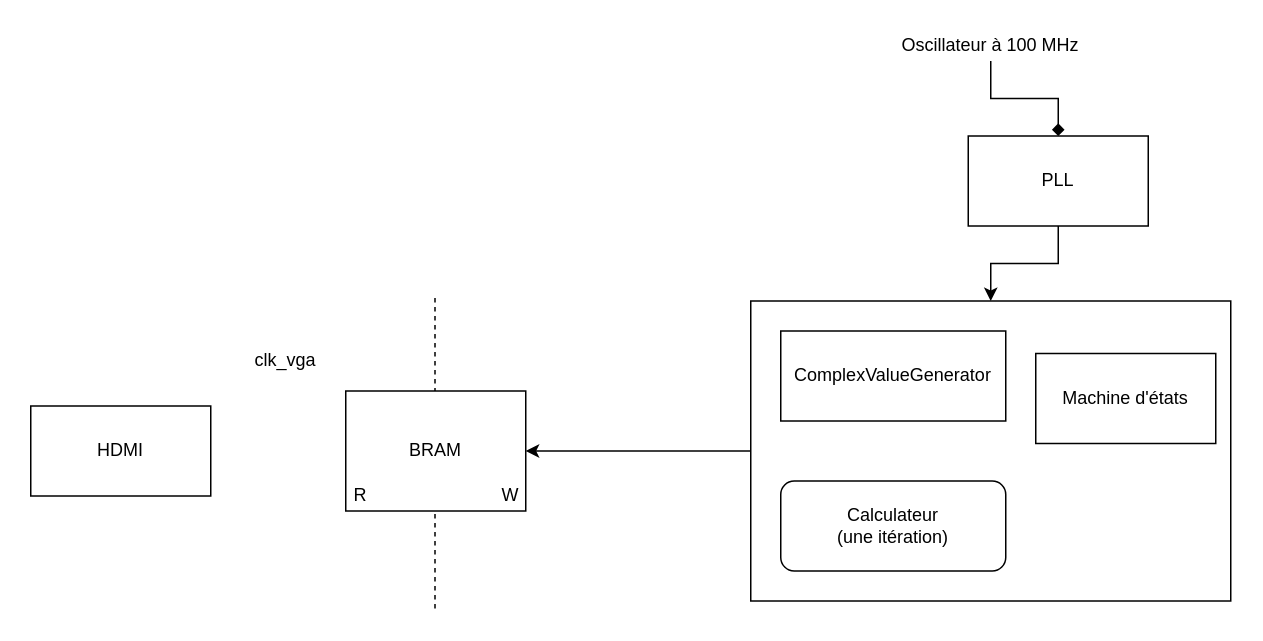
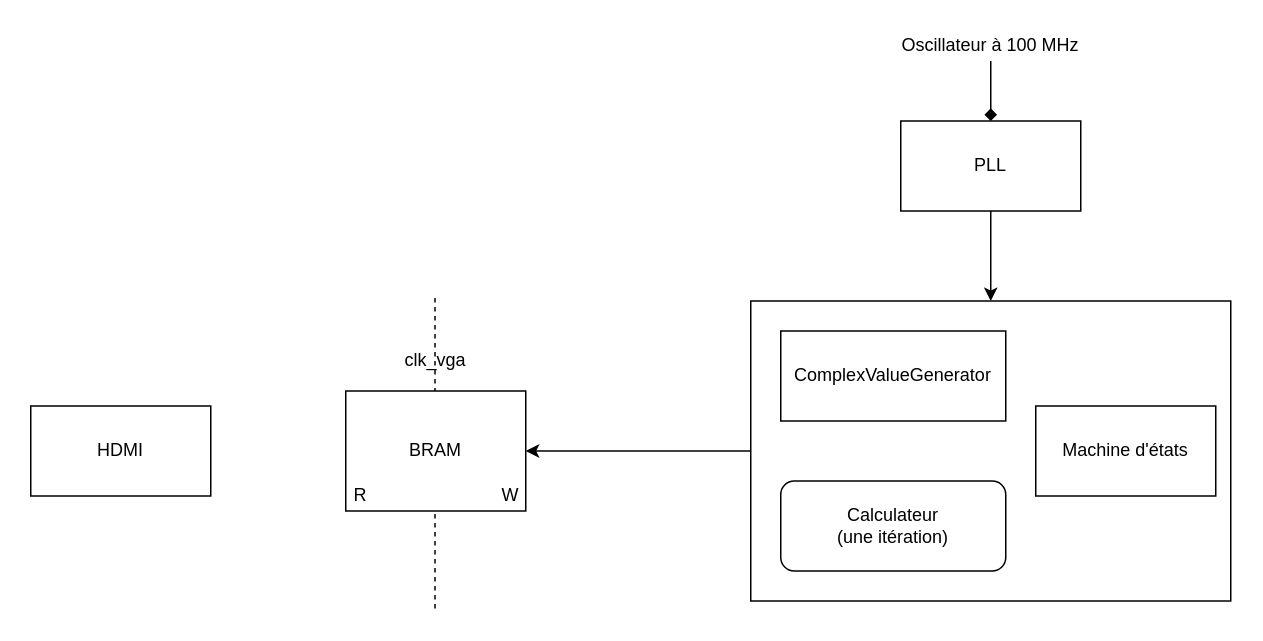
node "PLL": moved (1058, 181) -> (991, 166)
node "clk_vga": moved (286, 361) -> (436, 361)
node "Machine d'états": moved (1126, 398) -> (1126, 451)
